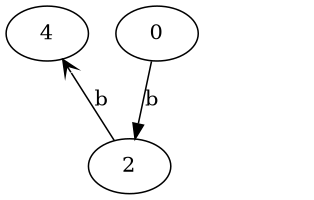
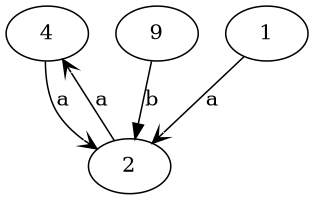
node "0": label "0" -> "9"
node "1": added
edge "2" -> "4": label "b" -> "a"
edge "4" -> "2": added, label "a"
